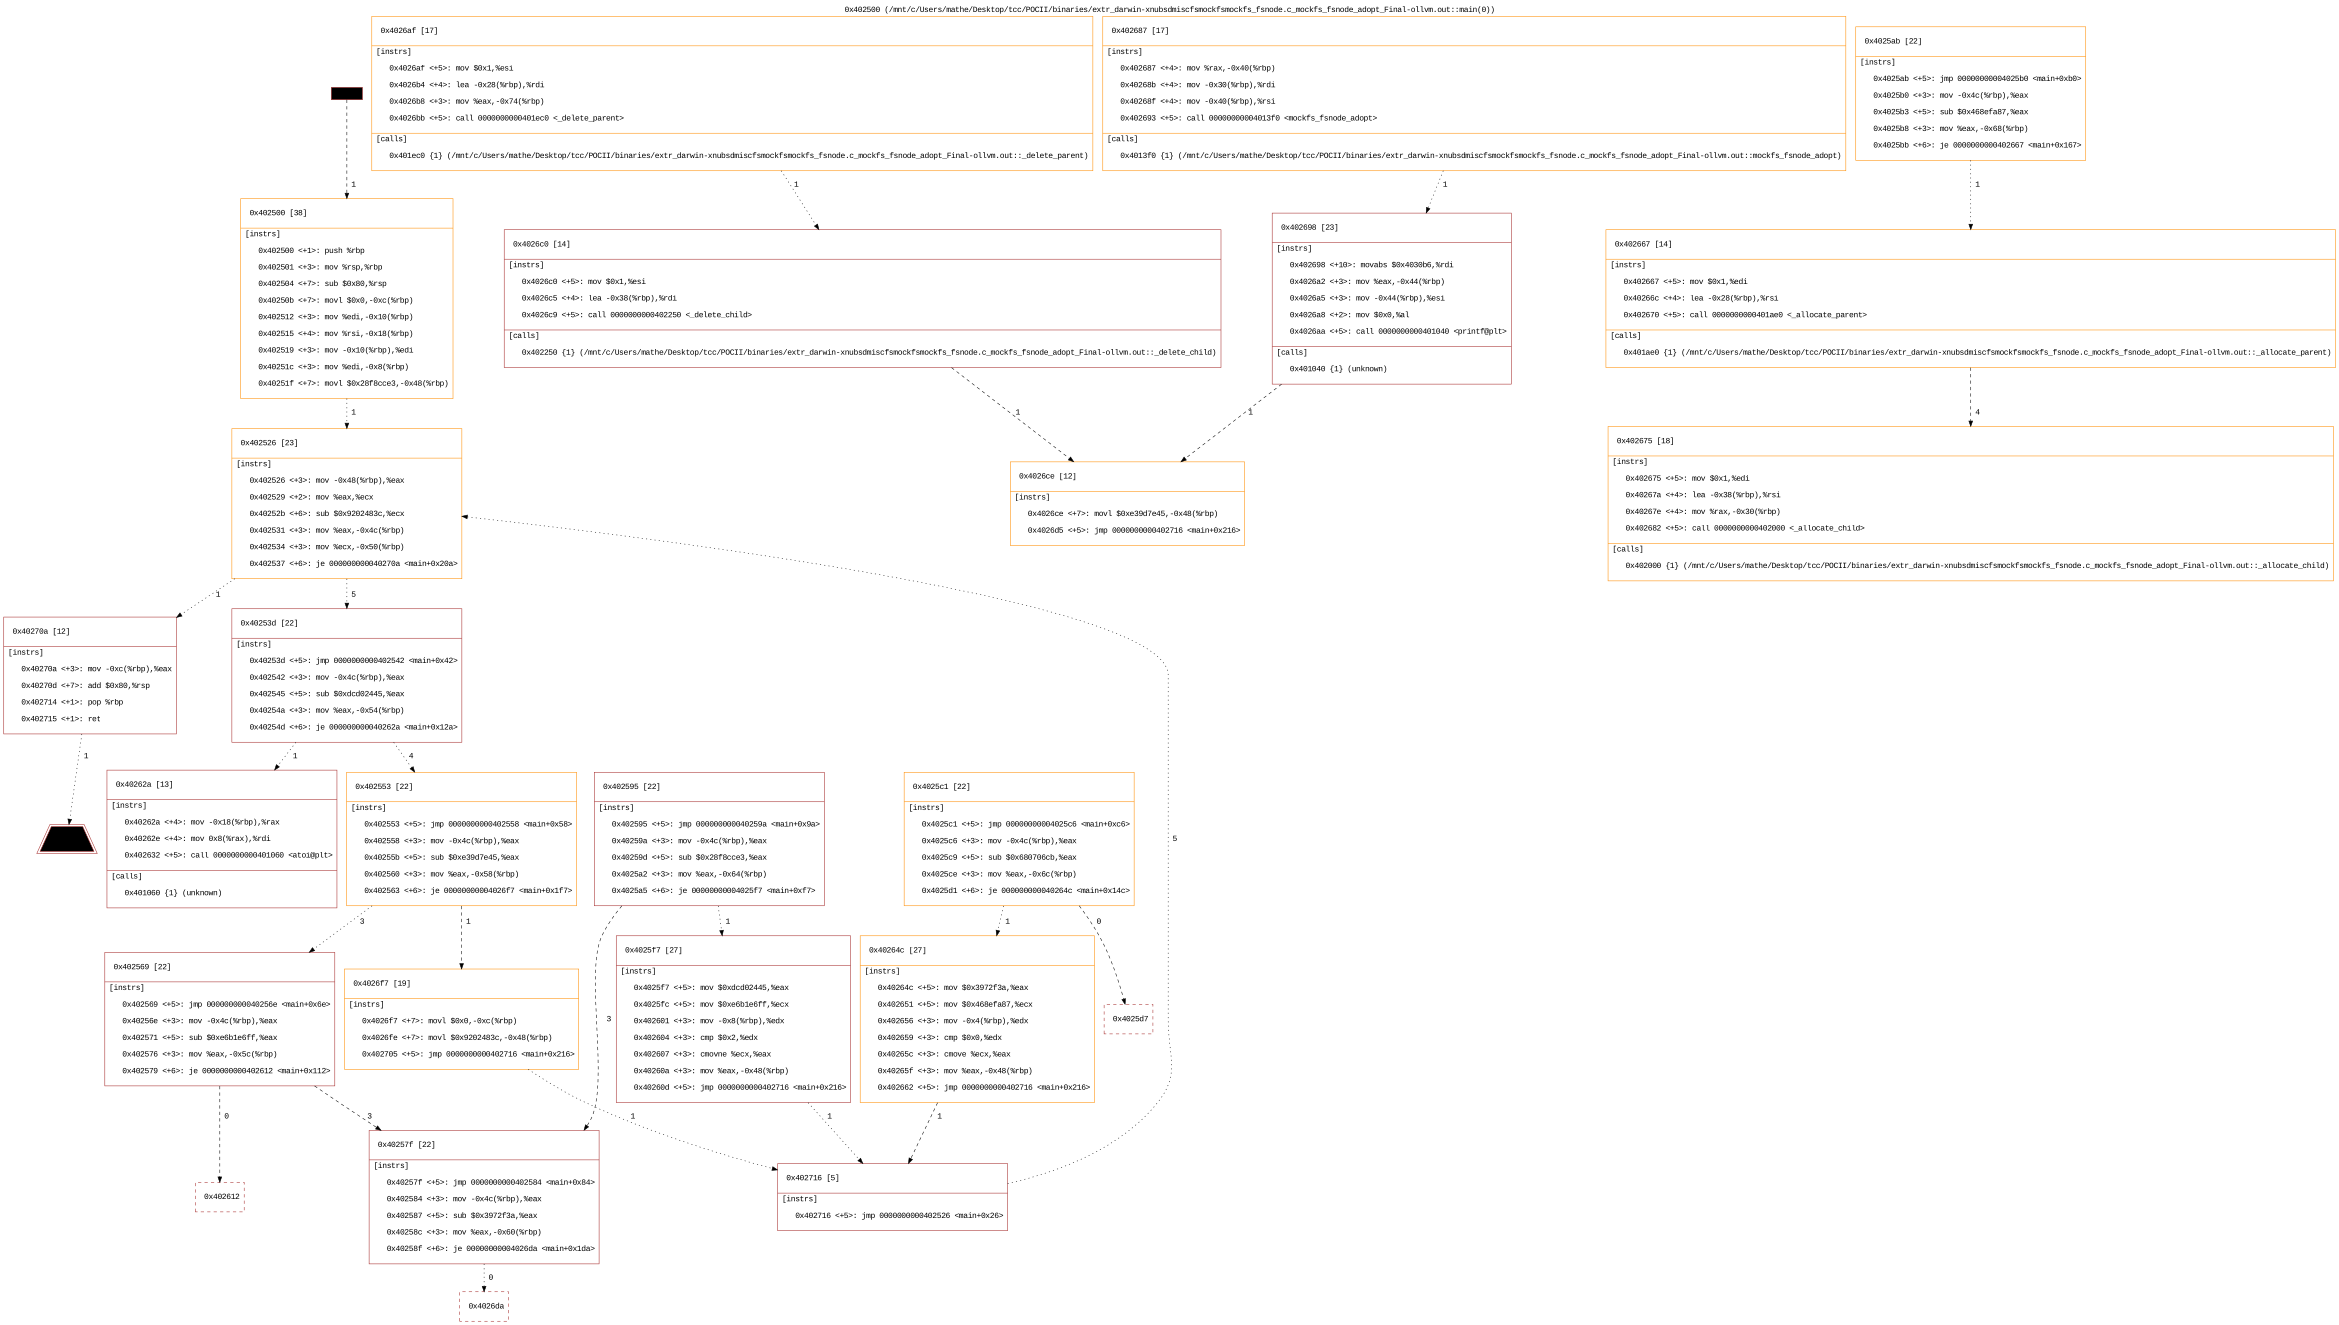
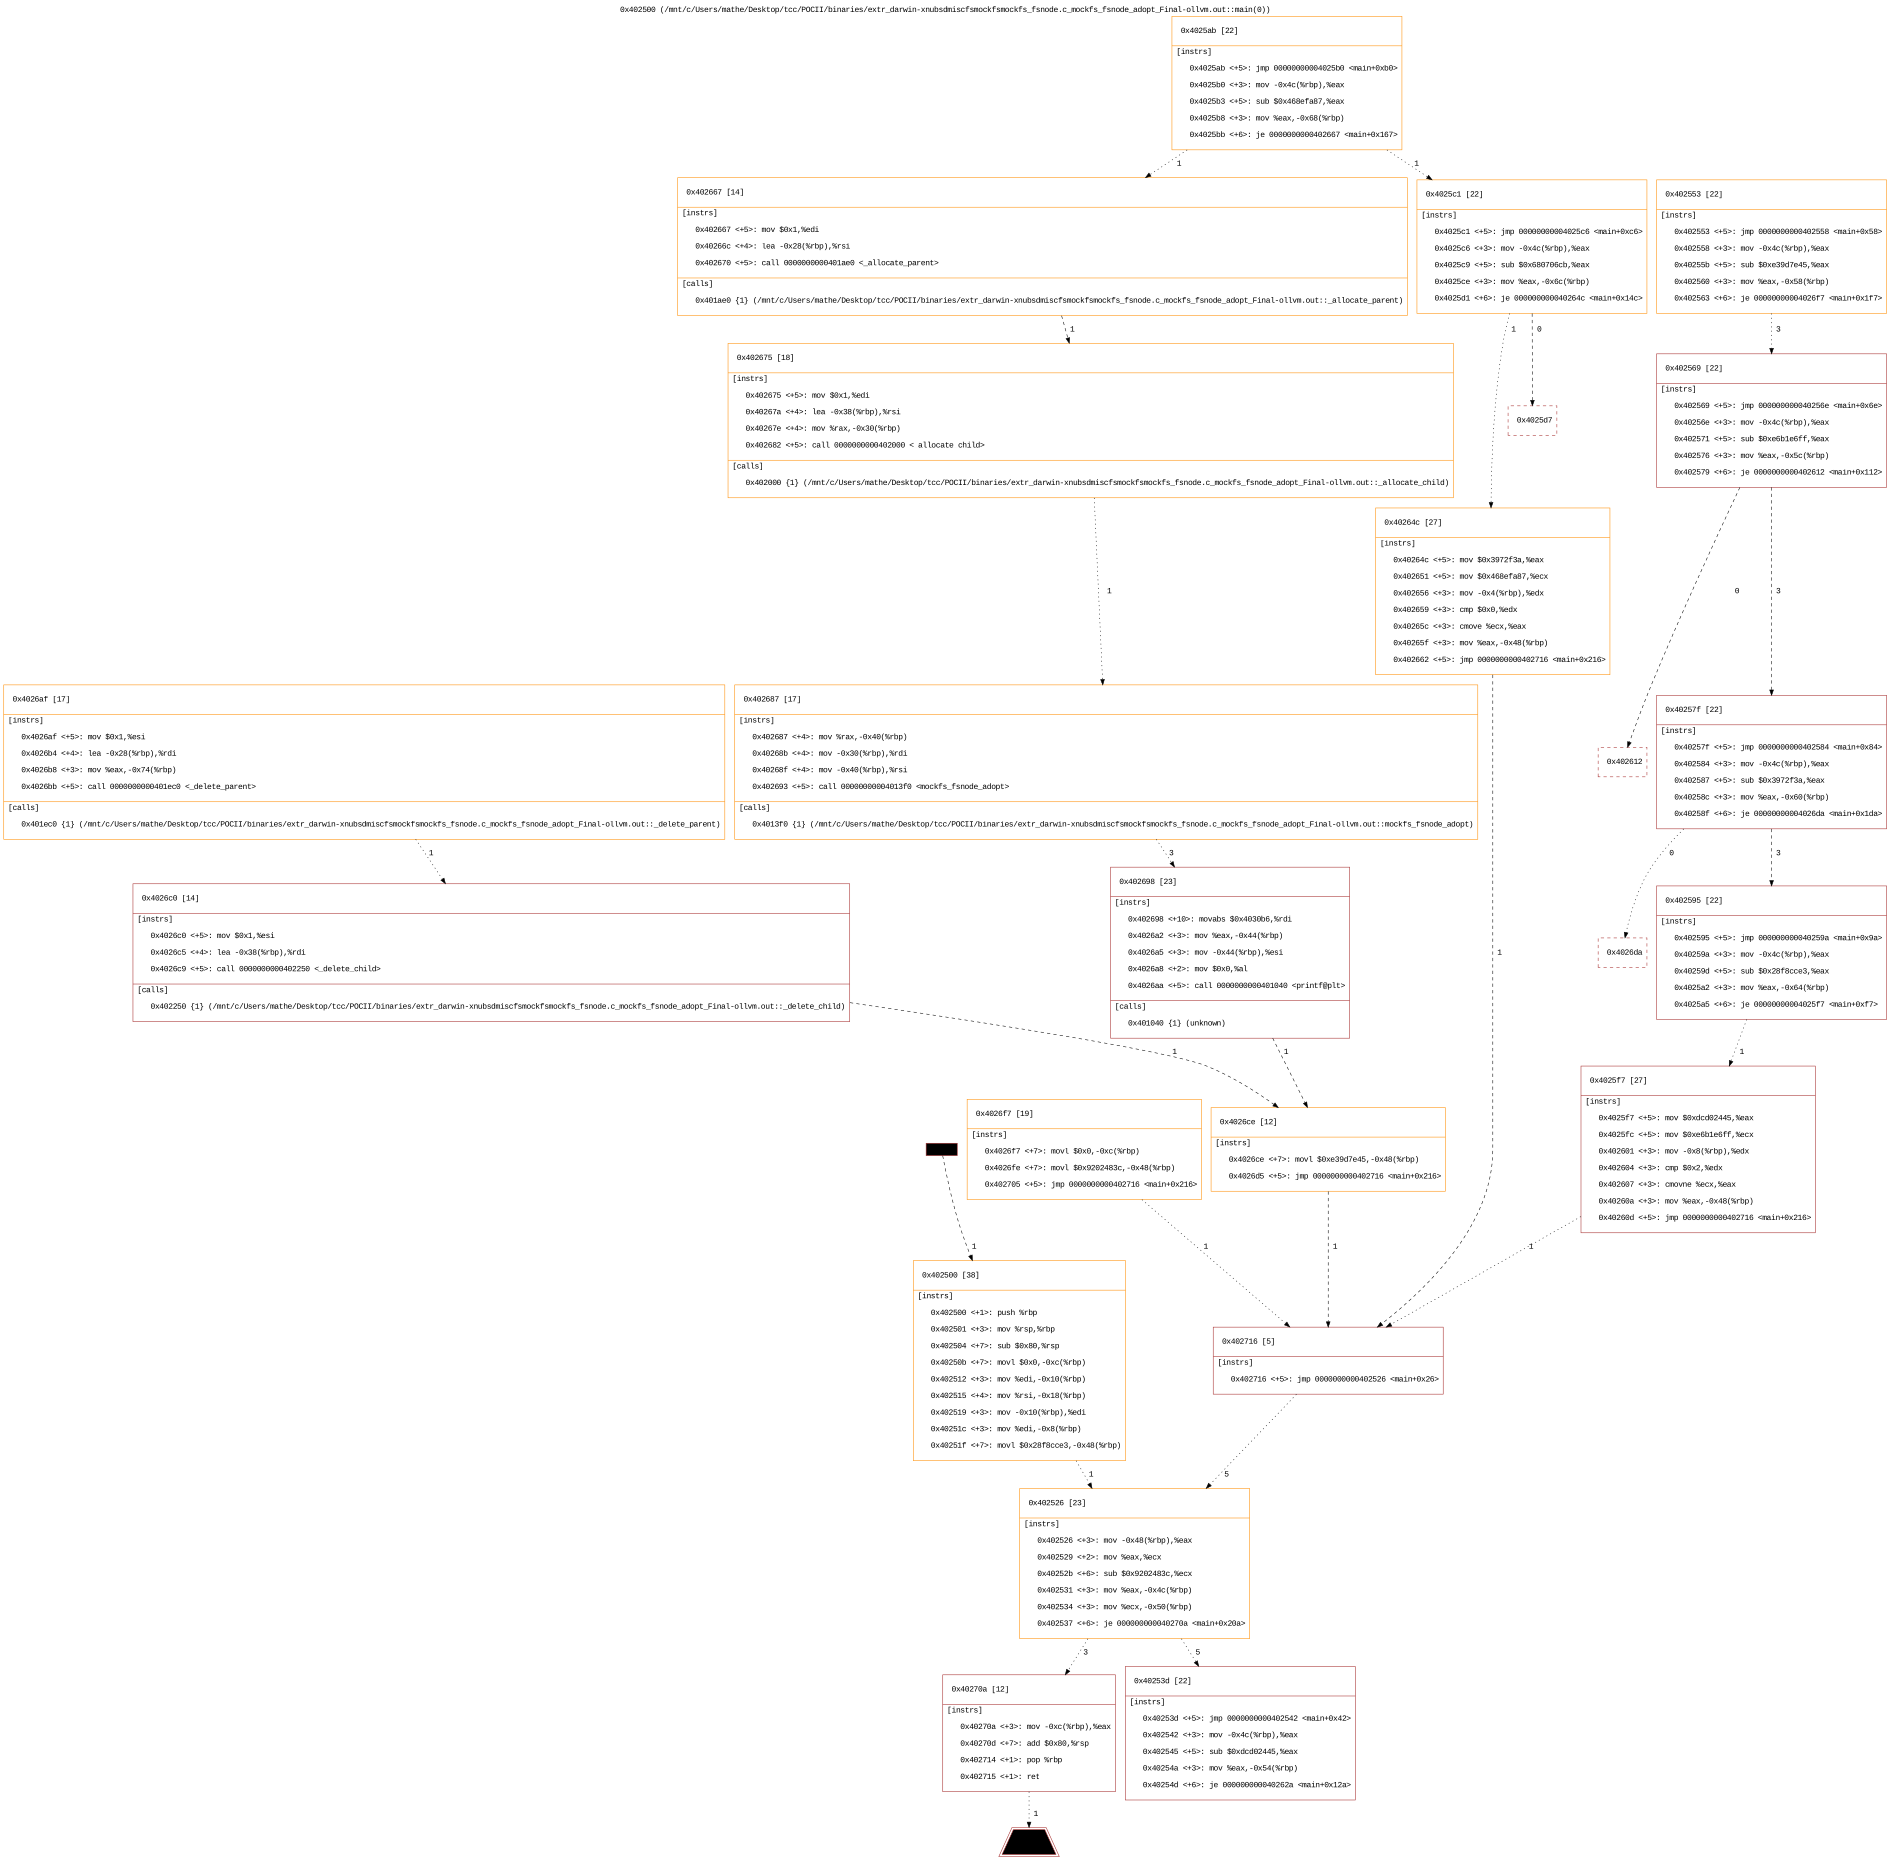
edge "0x4025ab [22]" -> "0x4025c1 [22]": added, label "1"
edge "0x402687 [17]" -> "0x402698 [23]": label " 1" -> " 3"
edge "0x402667 [14]" -> "0x402675 [18]": label " 4" -> " 1"
edge "0x402675 [18]" -> "0x402687 [17]": added, label "1"
edge "0x402526 [23]" -> "0x40270a [12]": label " 1" -> " 3"
edge "0x40253d [22]" -> "0x402553 [22]": removed, label "4"
node "0x40262a [13]": removed
edge "0x402553 [22]" -> "0x4026f7 [19]": removed, label "1"
edge "0x402595 [22]" -> "0x40257f [22]": reversed
edge "0x4026ce [12]" -> "0x402716 [5]": added, label "1"
